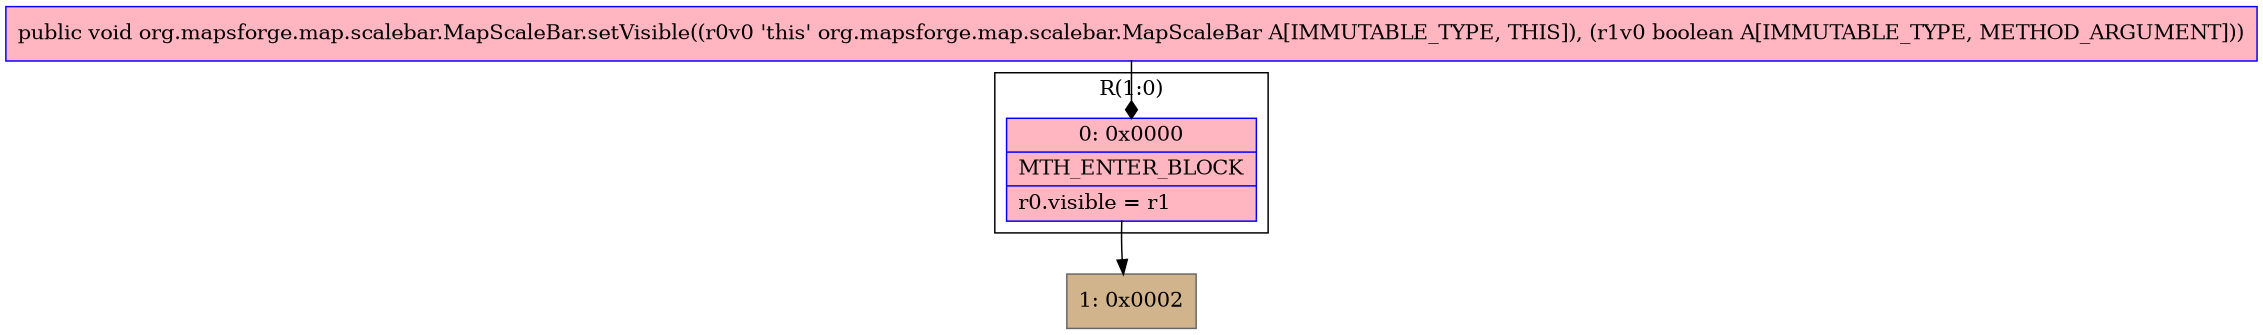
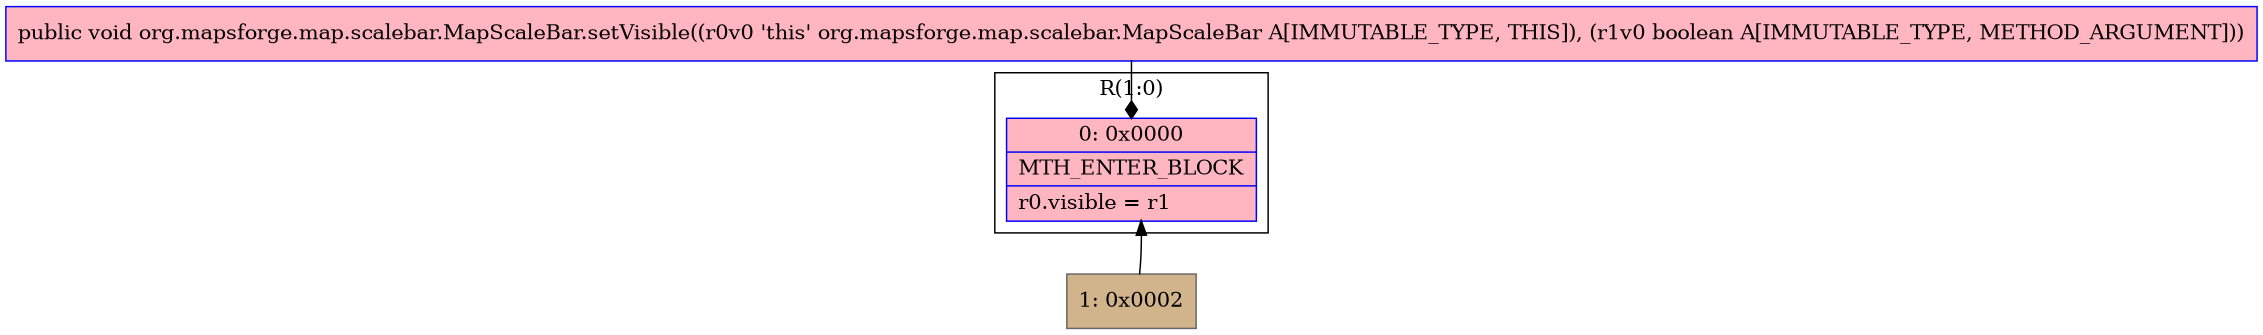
edge "0: 0x0000" -> "1: 0x0002": reversed
